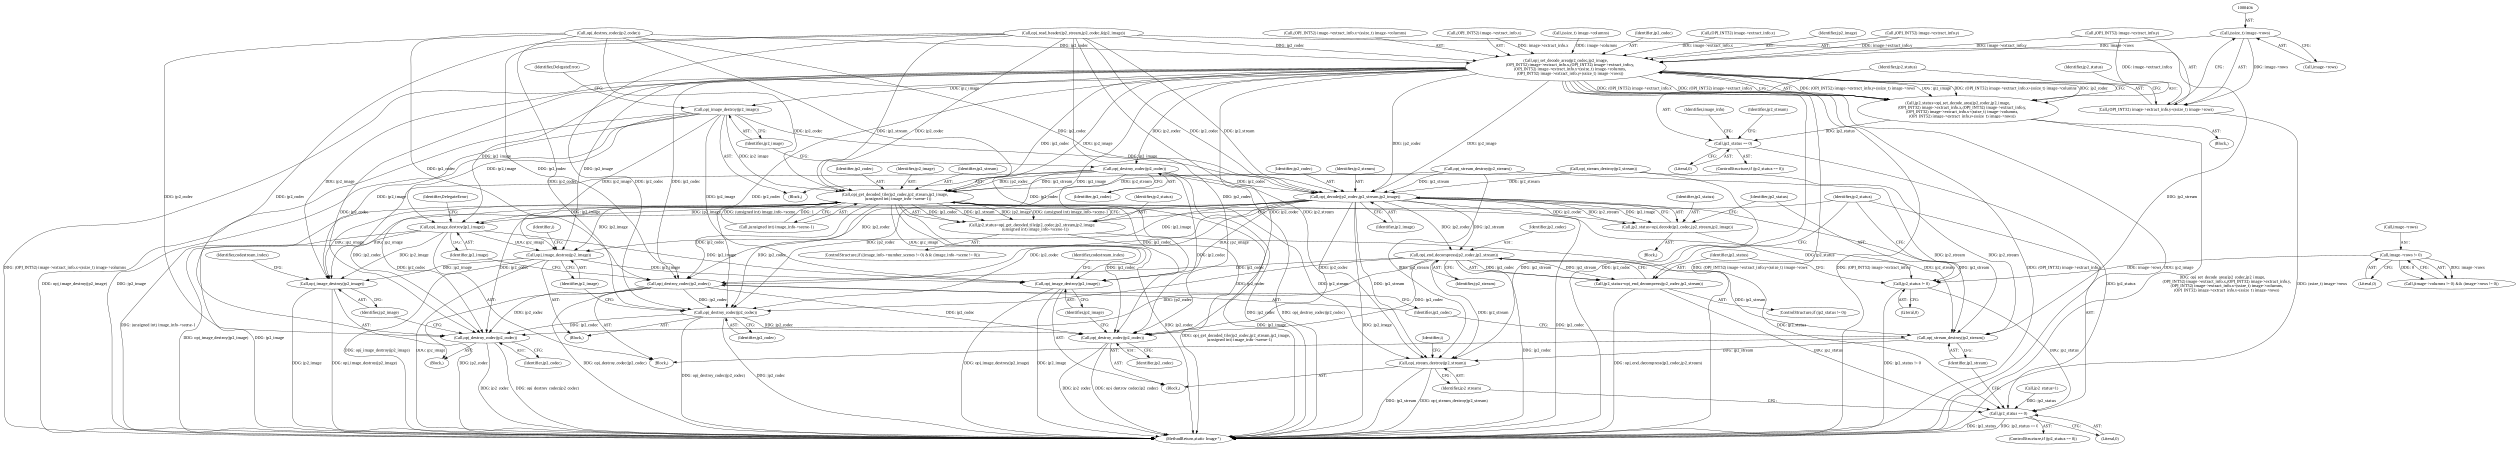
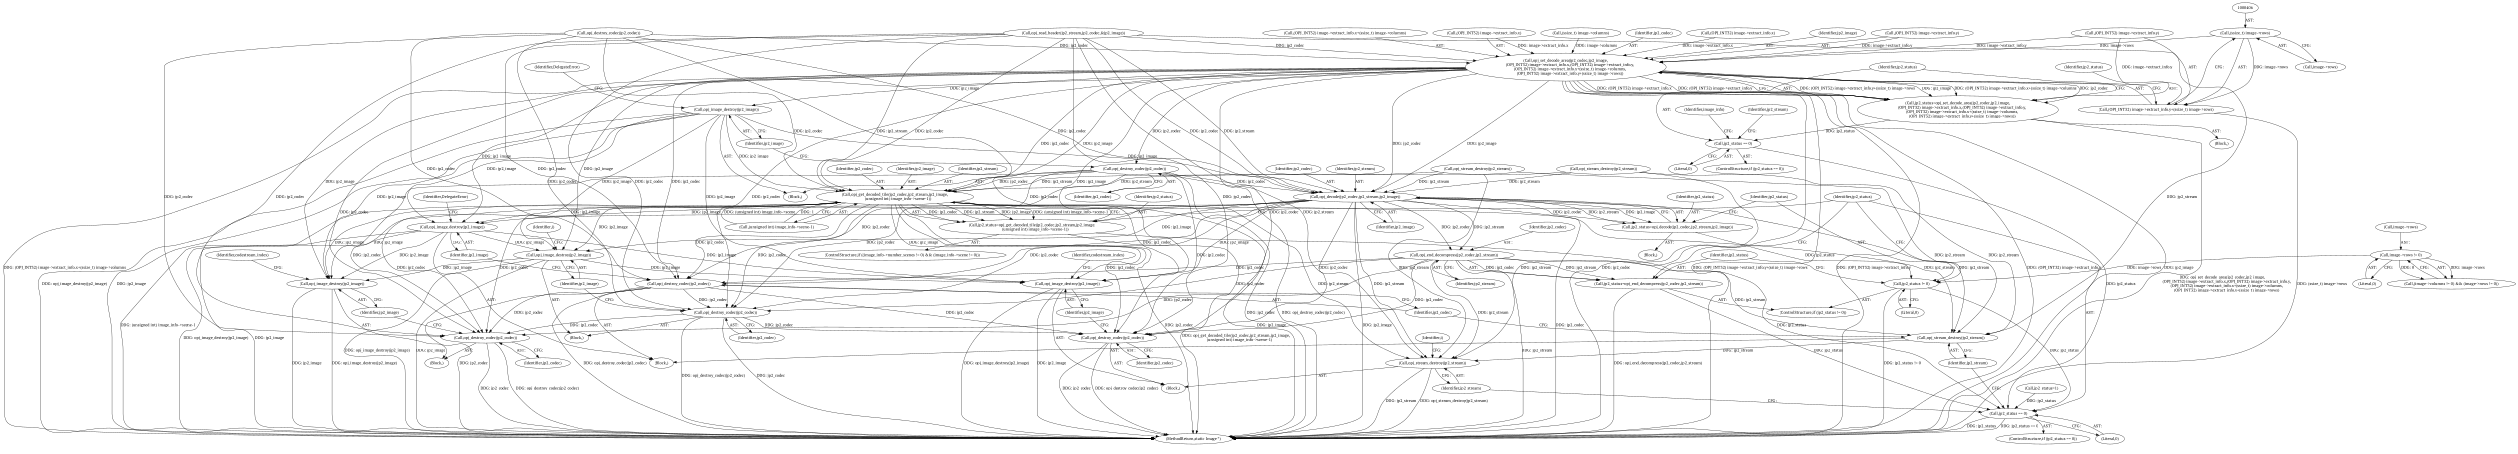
edge "(Call,jp2_status=opj_end_decompress(jp2_codec,jp2_stream))" -> "(Call,opj_end_decompress(jp2_codec,jp2_stream))": removed, label "CFG:"
edge "(Call,jp2_status != 0)" -> "(ControlStructure,if (jp2_status != 0))": added, label "AST:"
edge "(Call,opj_end_decompress(jp2_codec,jp2_stream))" -> "(MethodReturn,static Image *)": label "DDG: jp2_codec" -> "DDG: jp2_stream"
